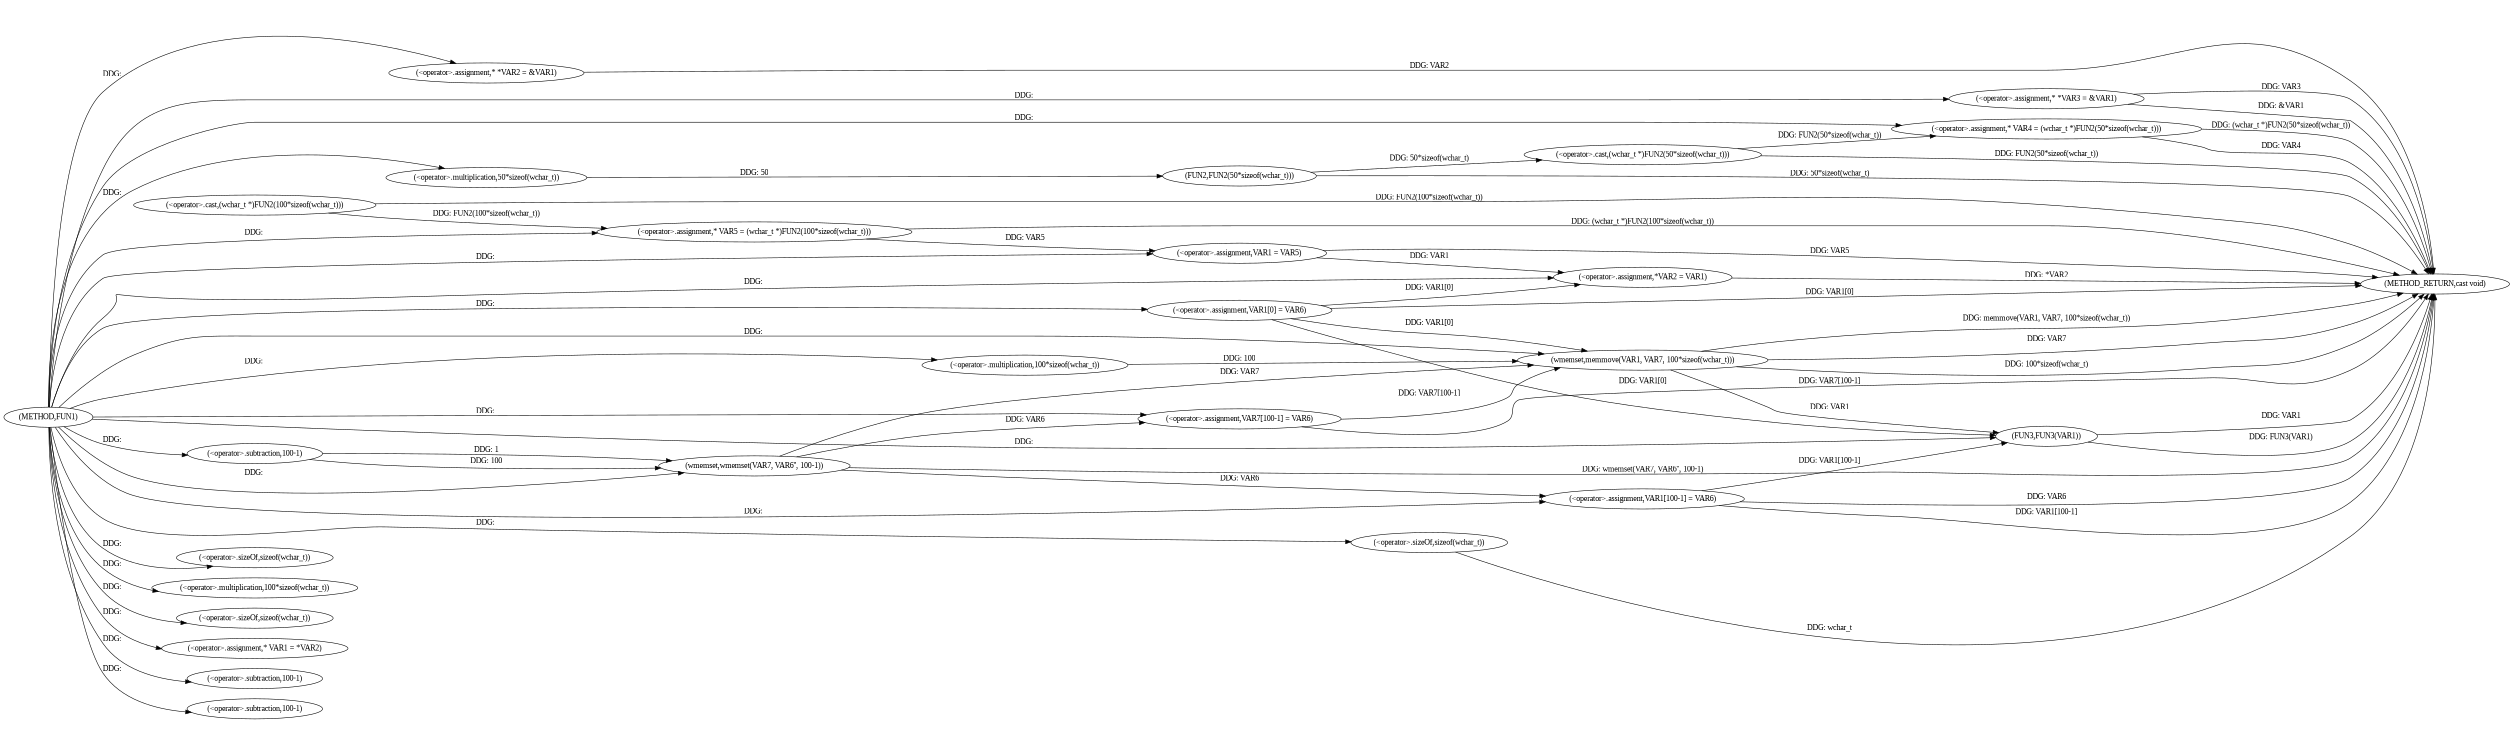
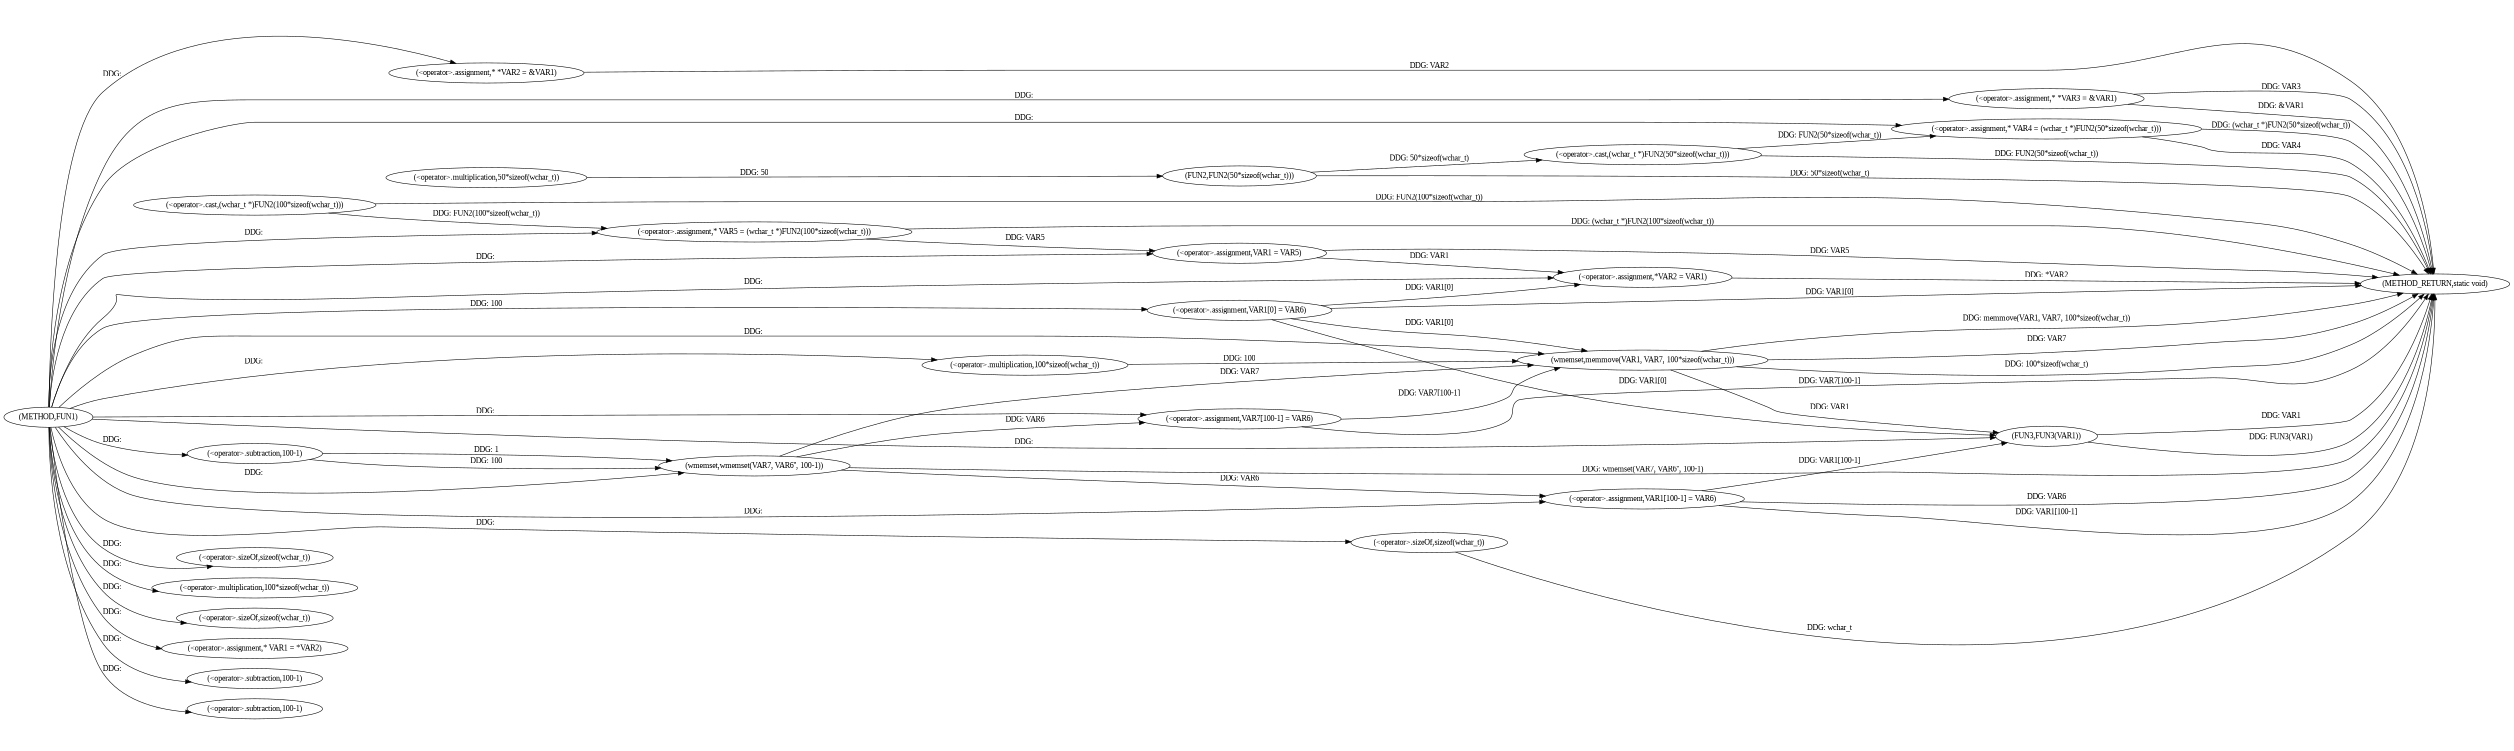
edge "(METHOD,FUN1)" -> "(<operator>.multiplication,50*sizeof(wchar_t))": removed, label "DDG:"
node "(METHOD_RETURN,cast void)": label "(METHOD_RETURN,cast void)" -> "(METHOD_RETURN,static void)"
edge "(METHOD,FUN1)" -> "(<operator>.assignment,VAR1[0] = VAR6)": label "DDG: " -> "DDG: 100"
